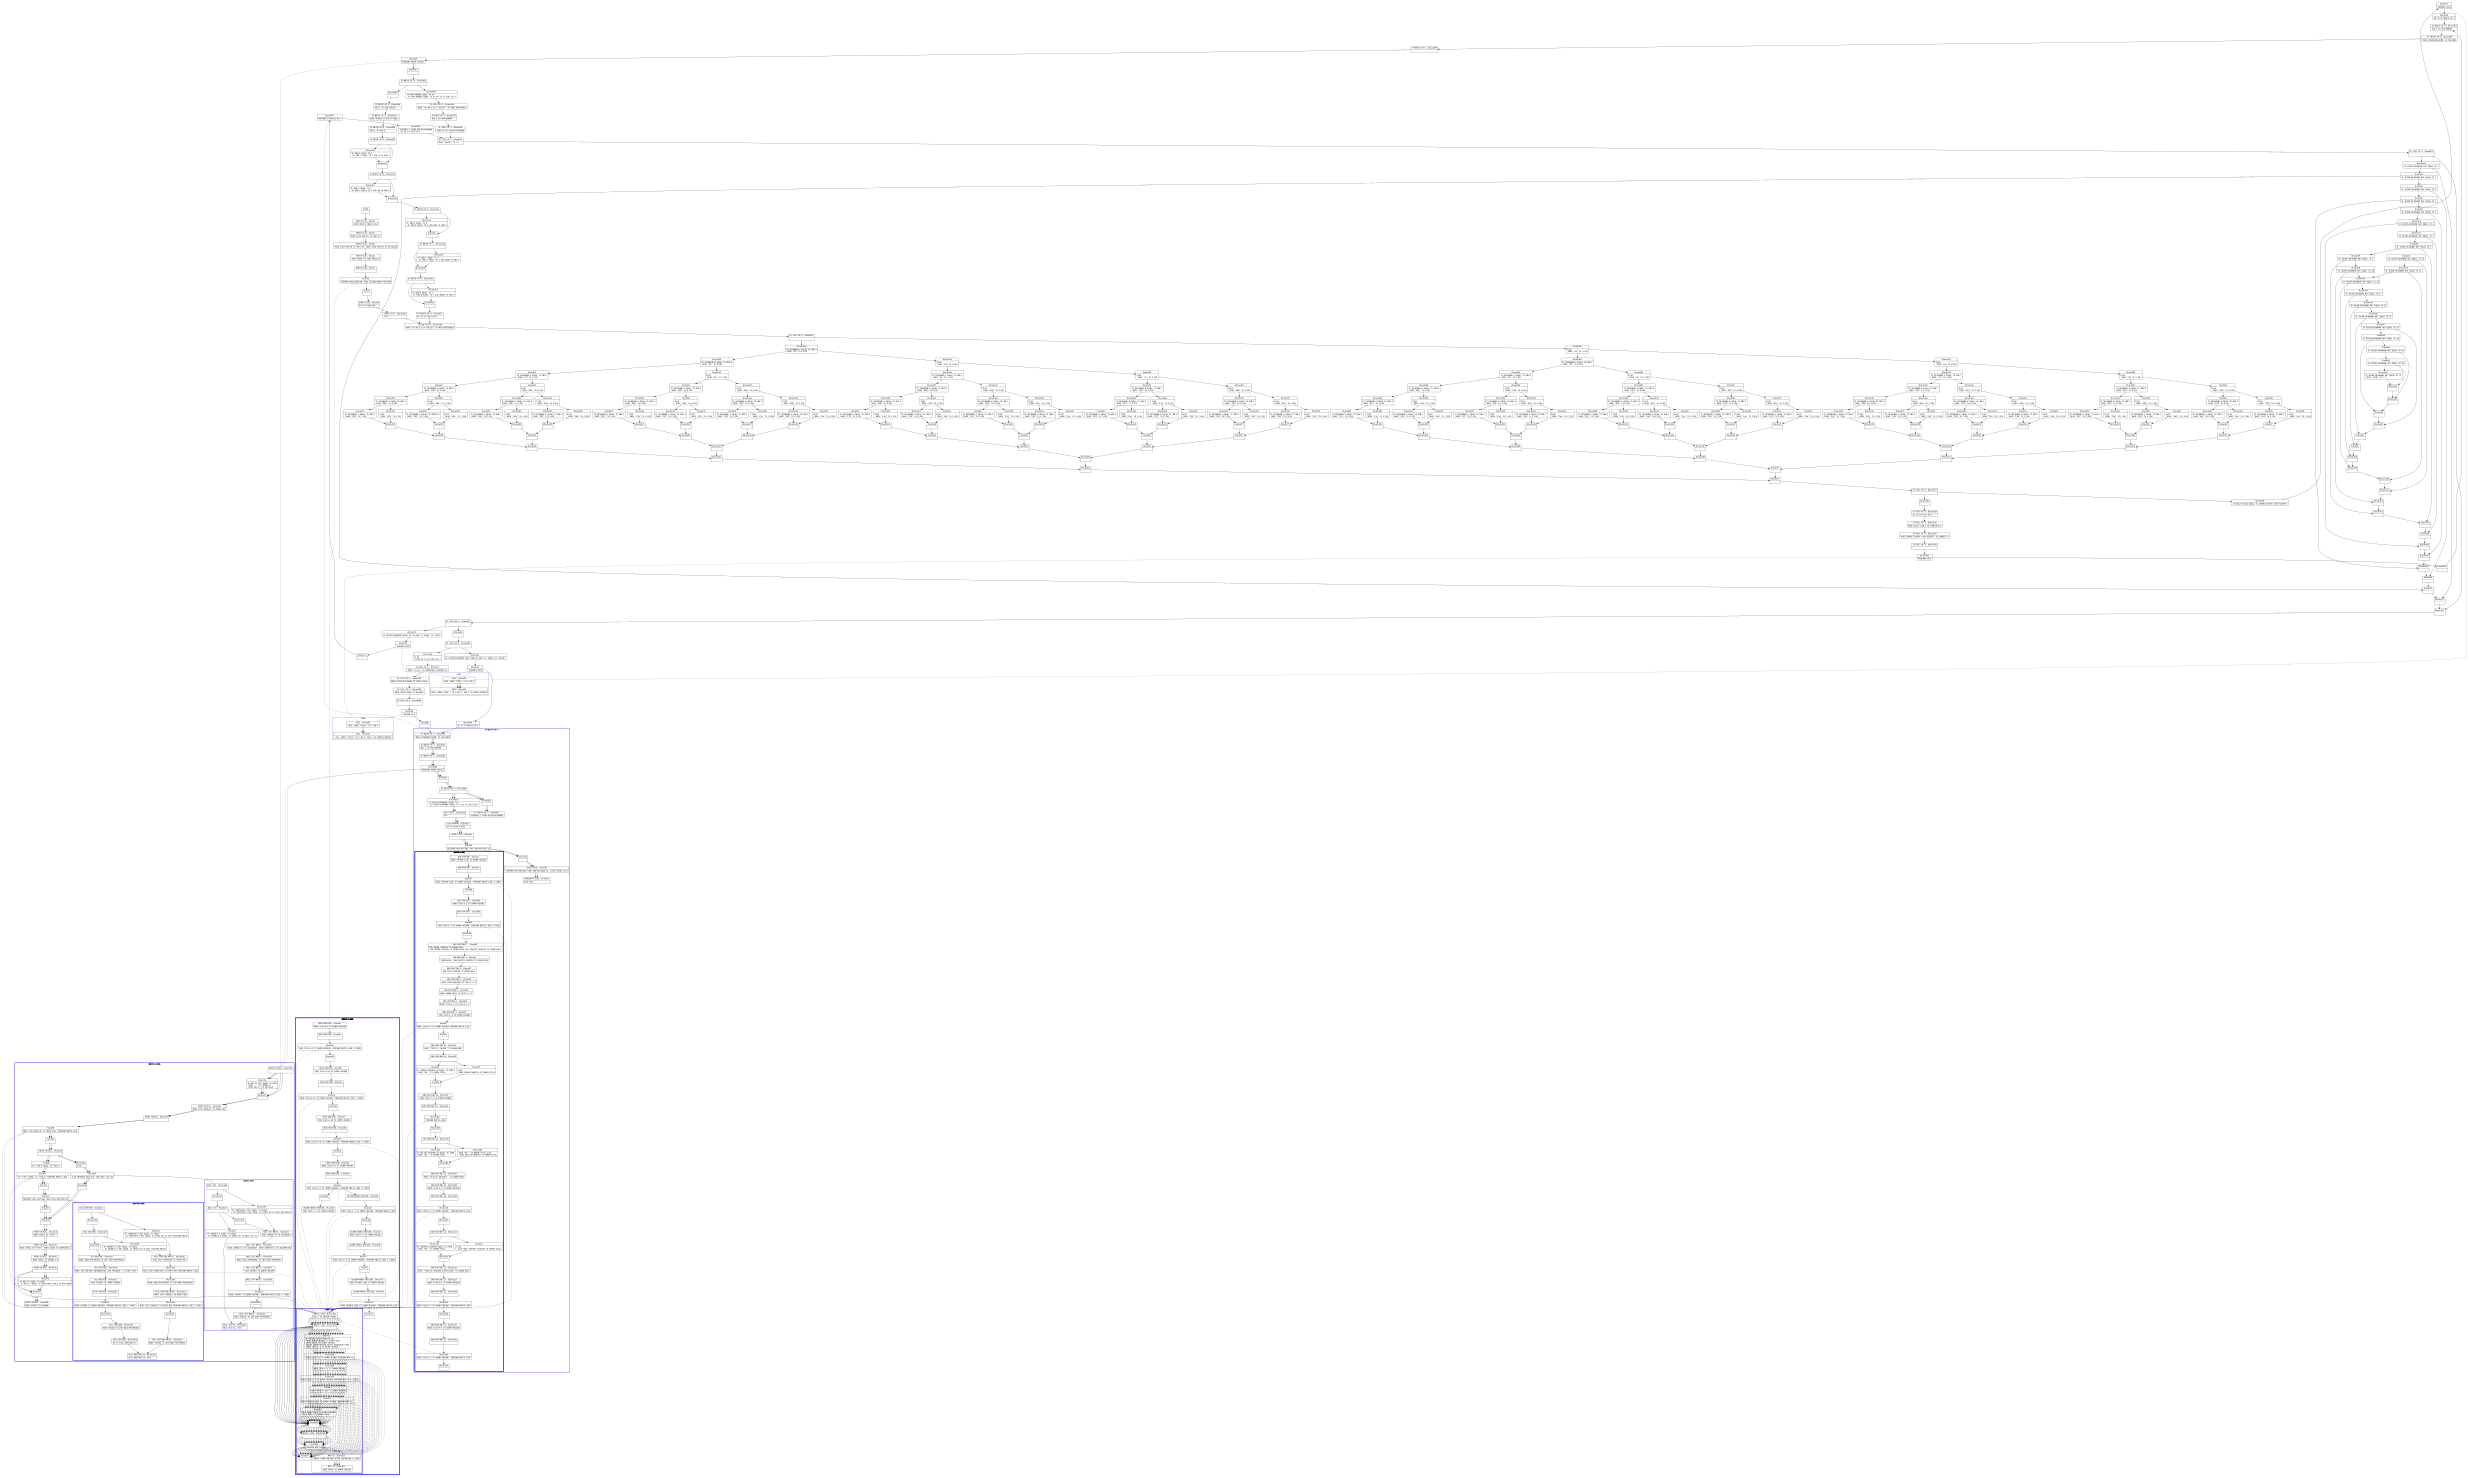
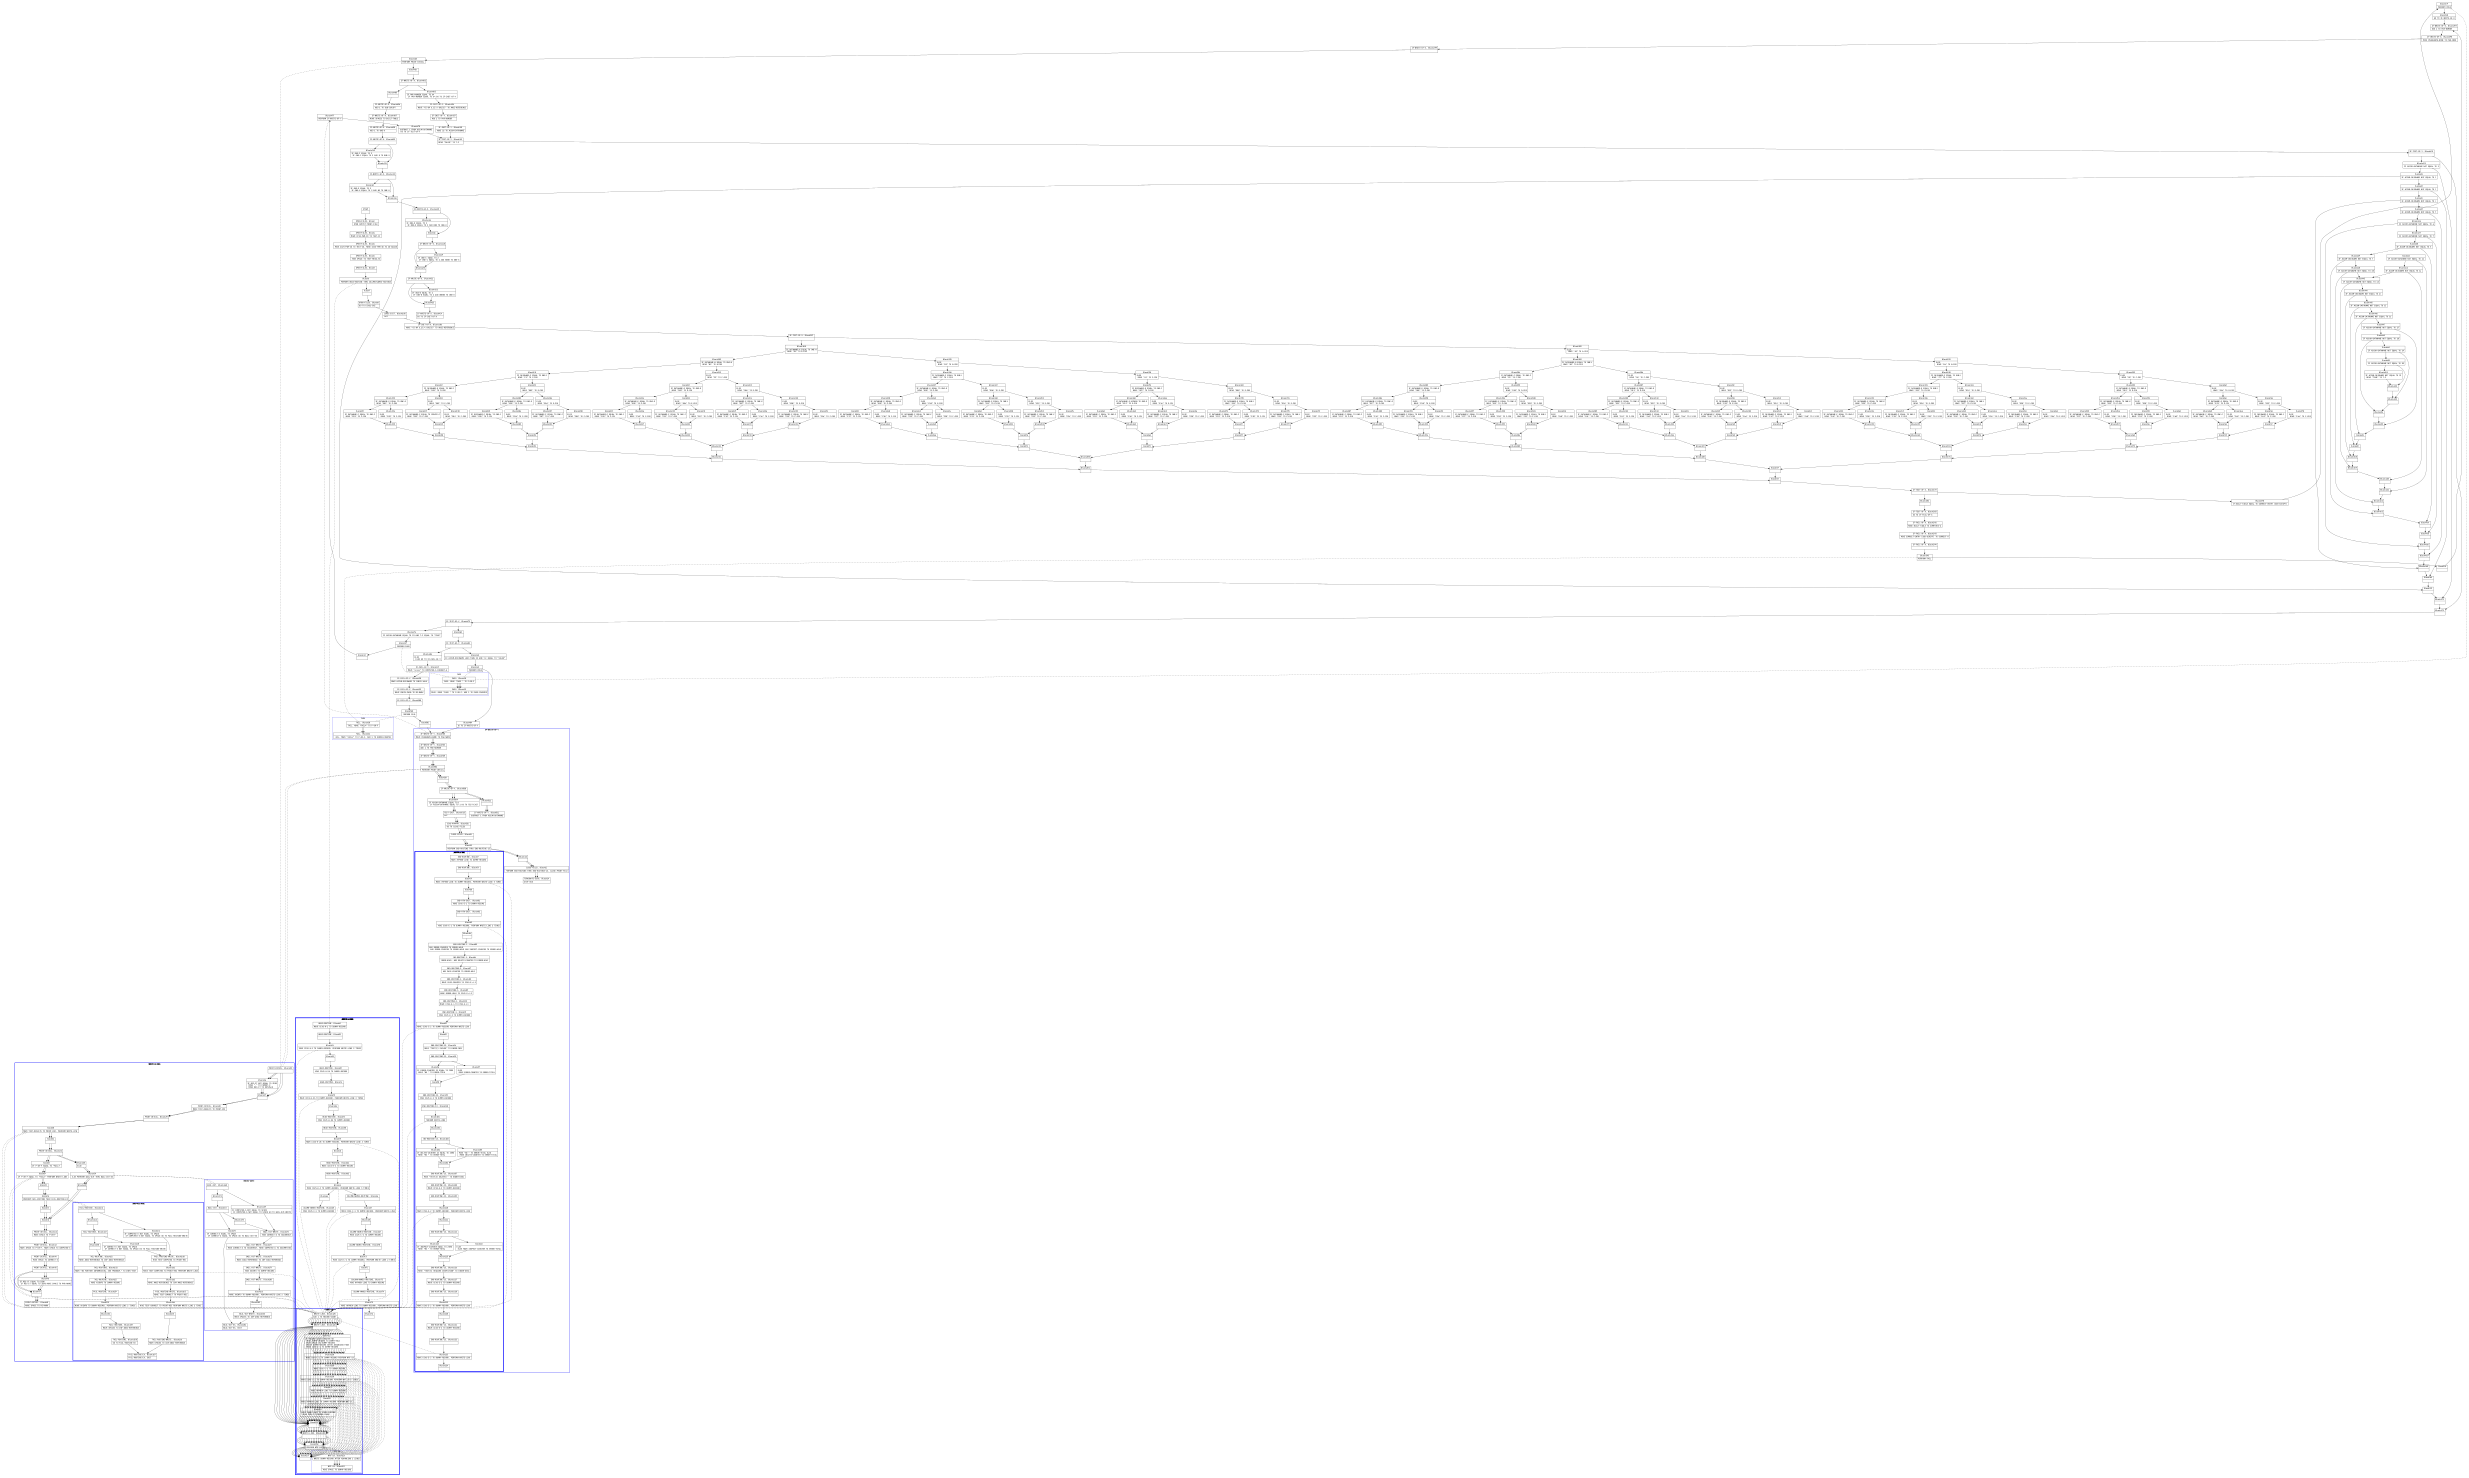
node "Block260": text "IF DATANAME-E EQUAL TO ONE-E" -> "IF DATANAME-E HYPHEN TO ONE-E"
